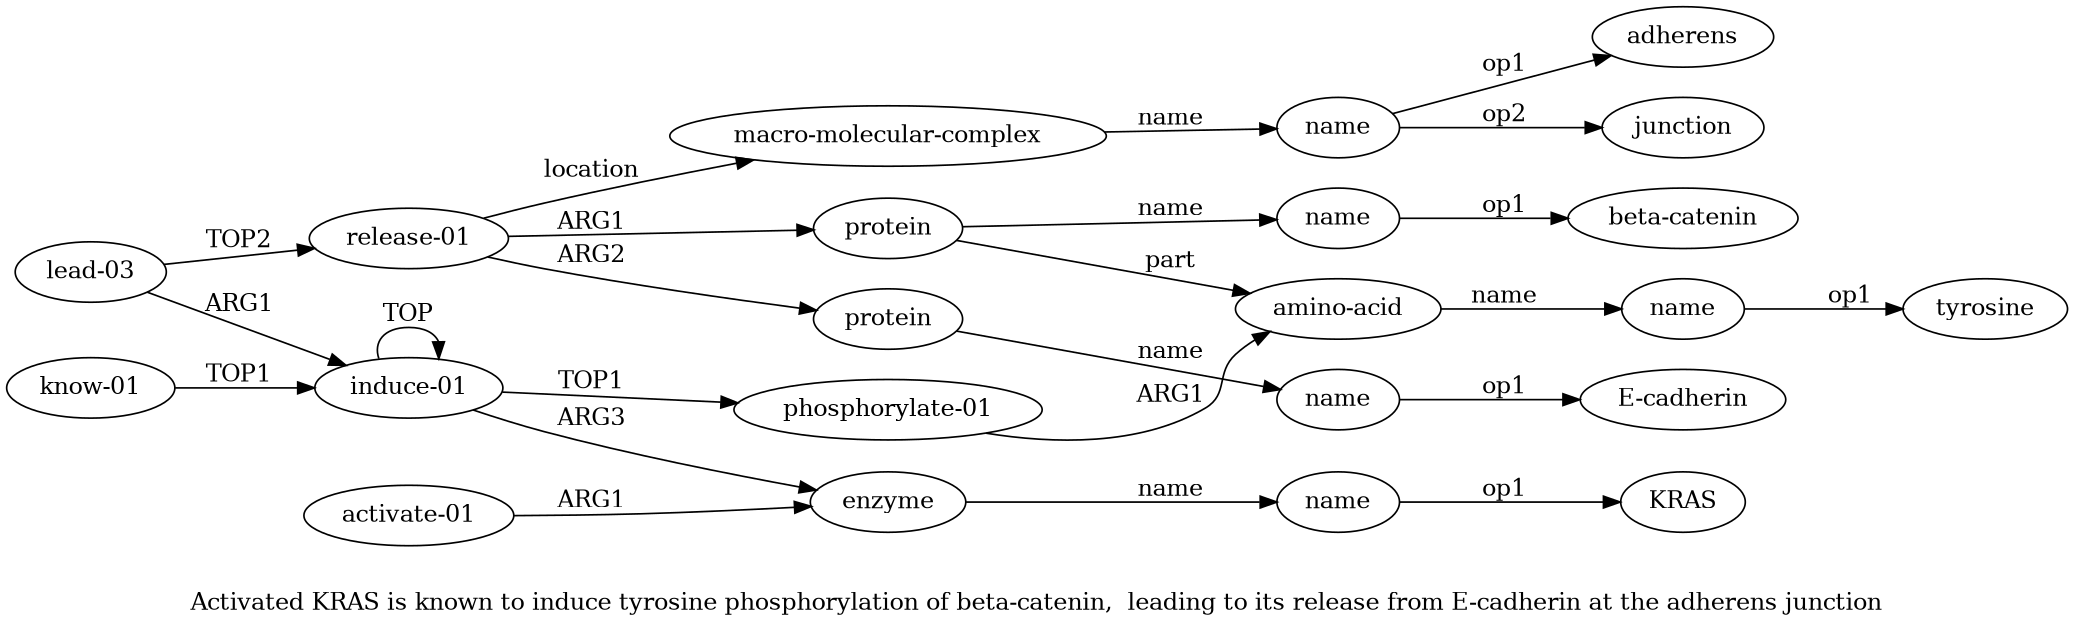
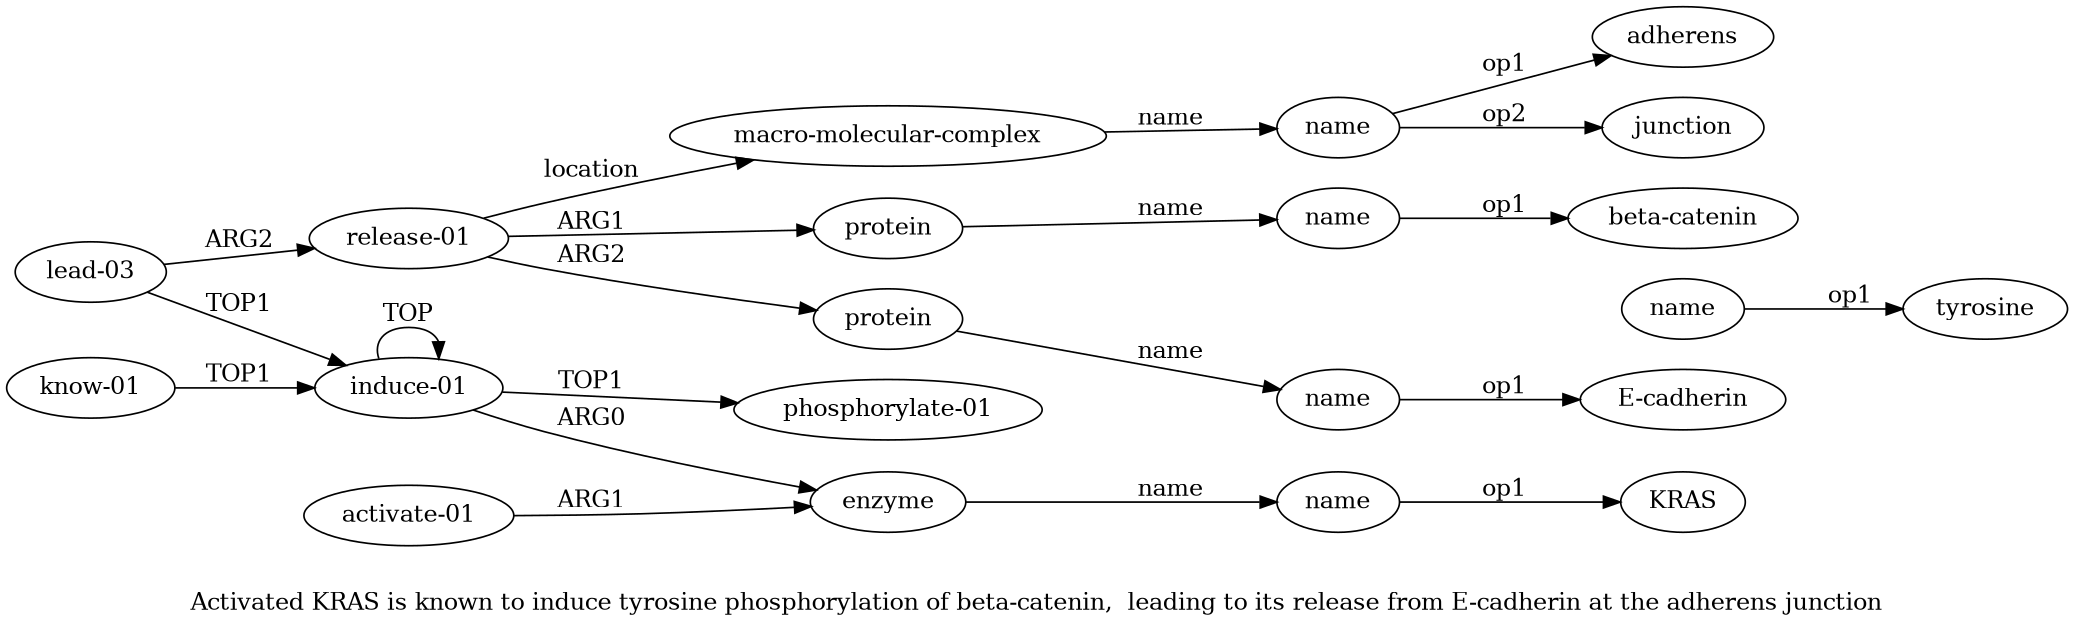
edge "lead-03" -> "release-01": label "TOP2" -> "ARG2"
edge "lead-03" -> "induce-01": label "ARG1" -> "TOP1"
node "amino-acid": removed
edge "induce-01" -> "enzyme": label "ARG3" -> "ARG0"
